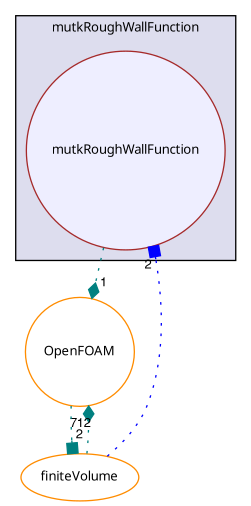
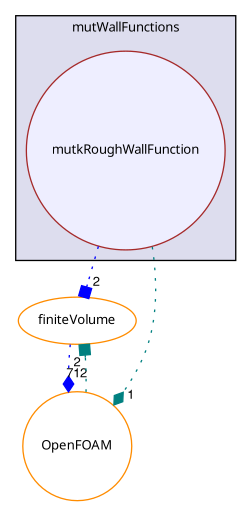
cluster "mutkRoughWallFunction": label "mutkRoughWallFunction" -> "mutWallFunctions"
edge "finiteVolume" -> "mutkRoughWallFunction": reversed
edge "finiteVolume" -> "OpenFOAM": color teal -> blue
